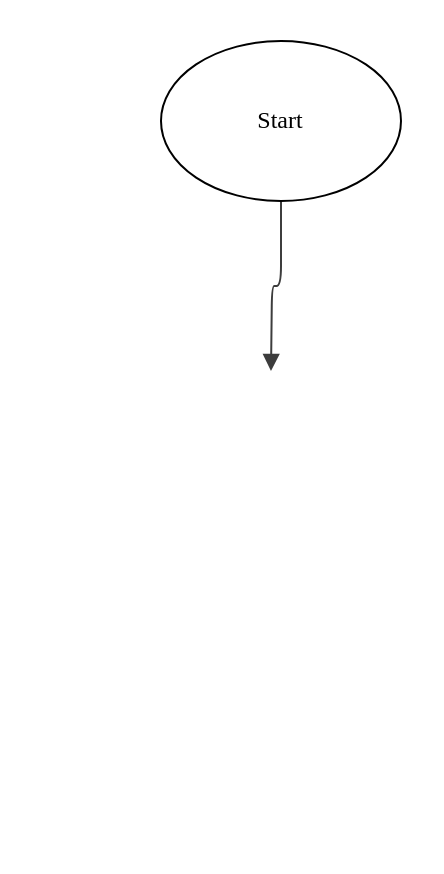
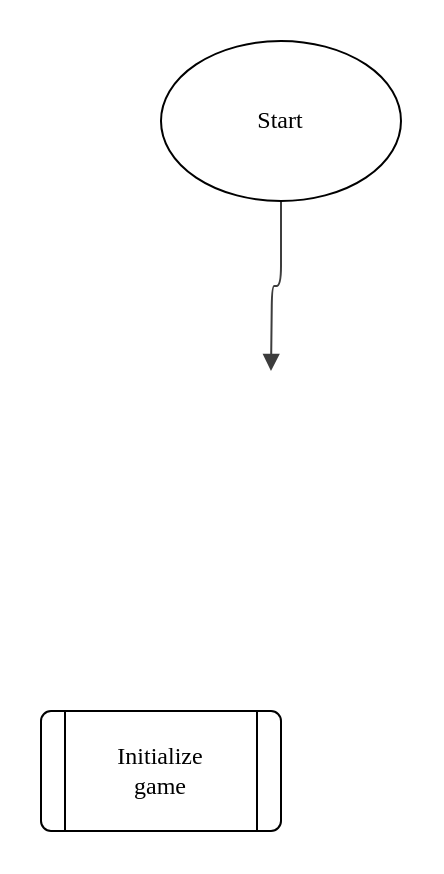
node "Initialize game": added
